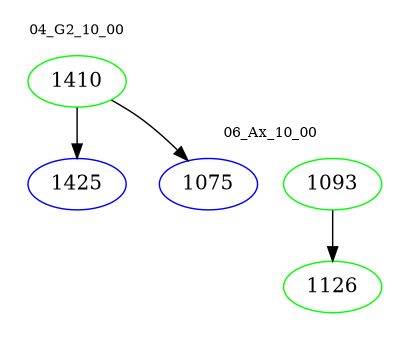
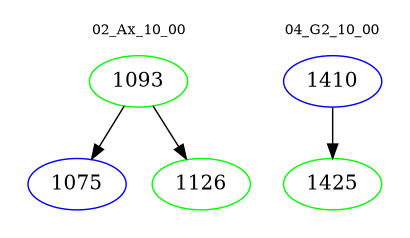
node "1410": color green -> blue
edge "1410" -> "1075": now "1093" -> "1075"
cluster "06_Ax_10_00": label "06_Ax_10_00" -> "02_Ax_10_00"
node "1425": color blue -> green
